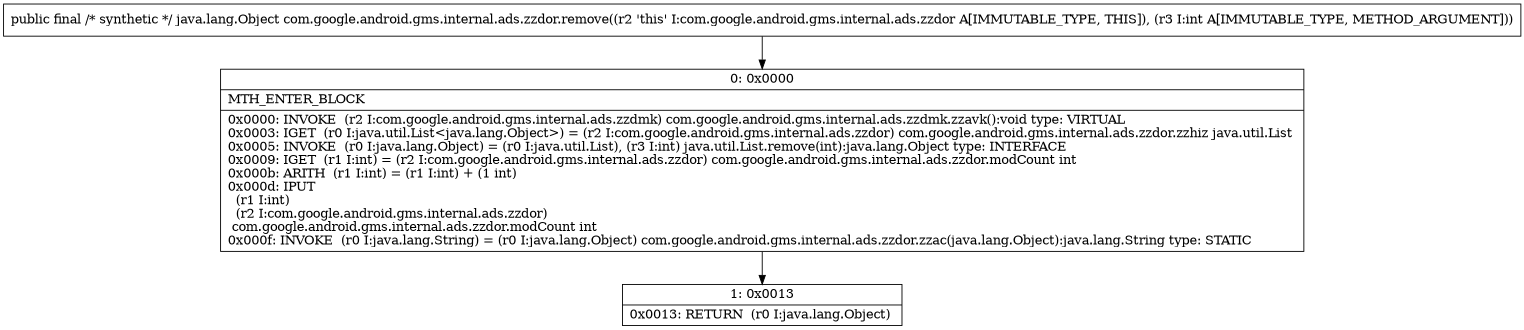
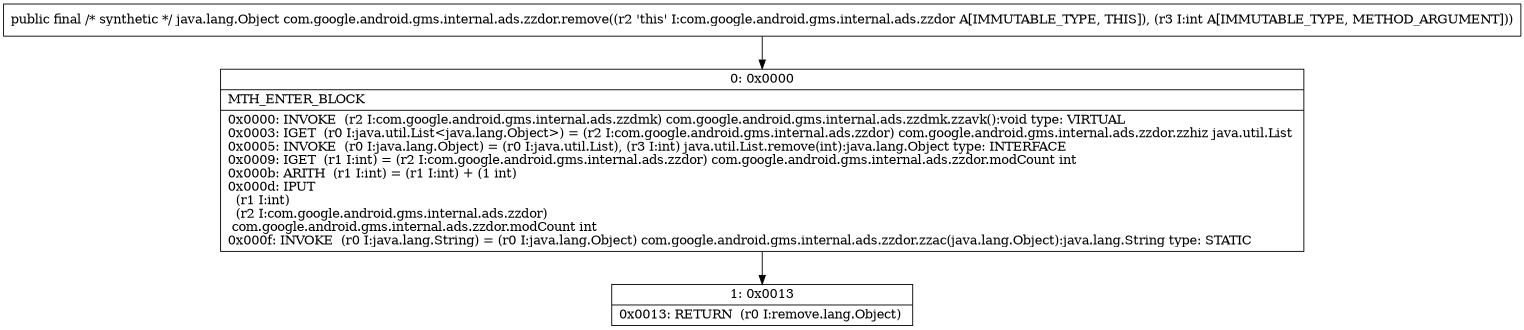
node "1: 0x0013": text "0x0013: RETURN  (r0 I:java.lang.Object)" -> "0x0013: RETURN  (r0 I:remove.lang.Object)"
